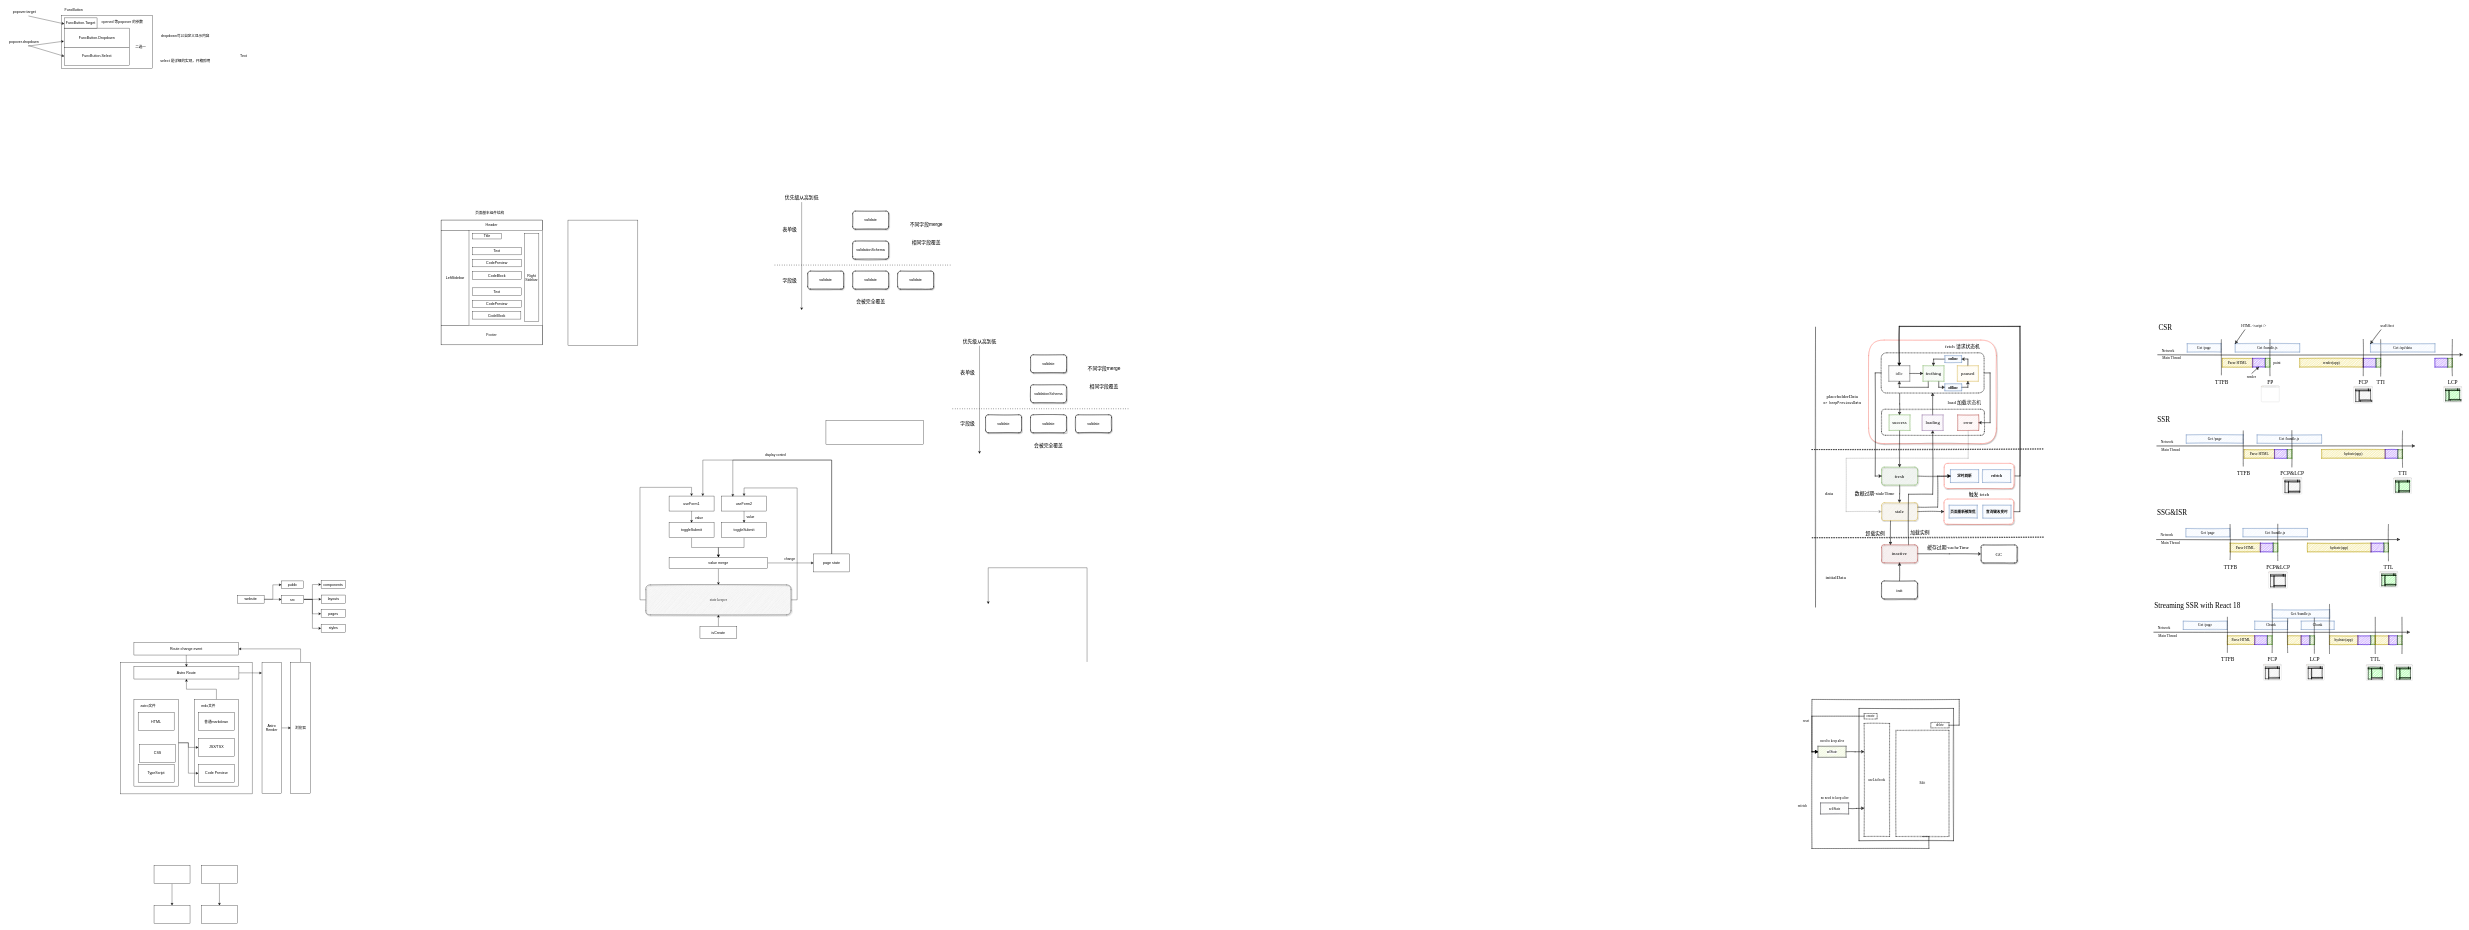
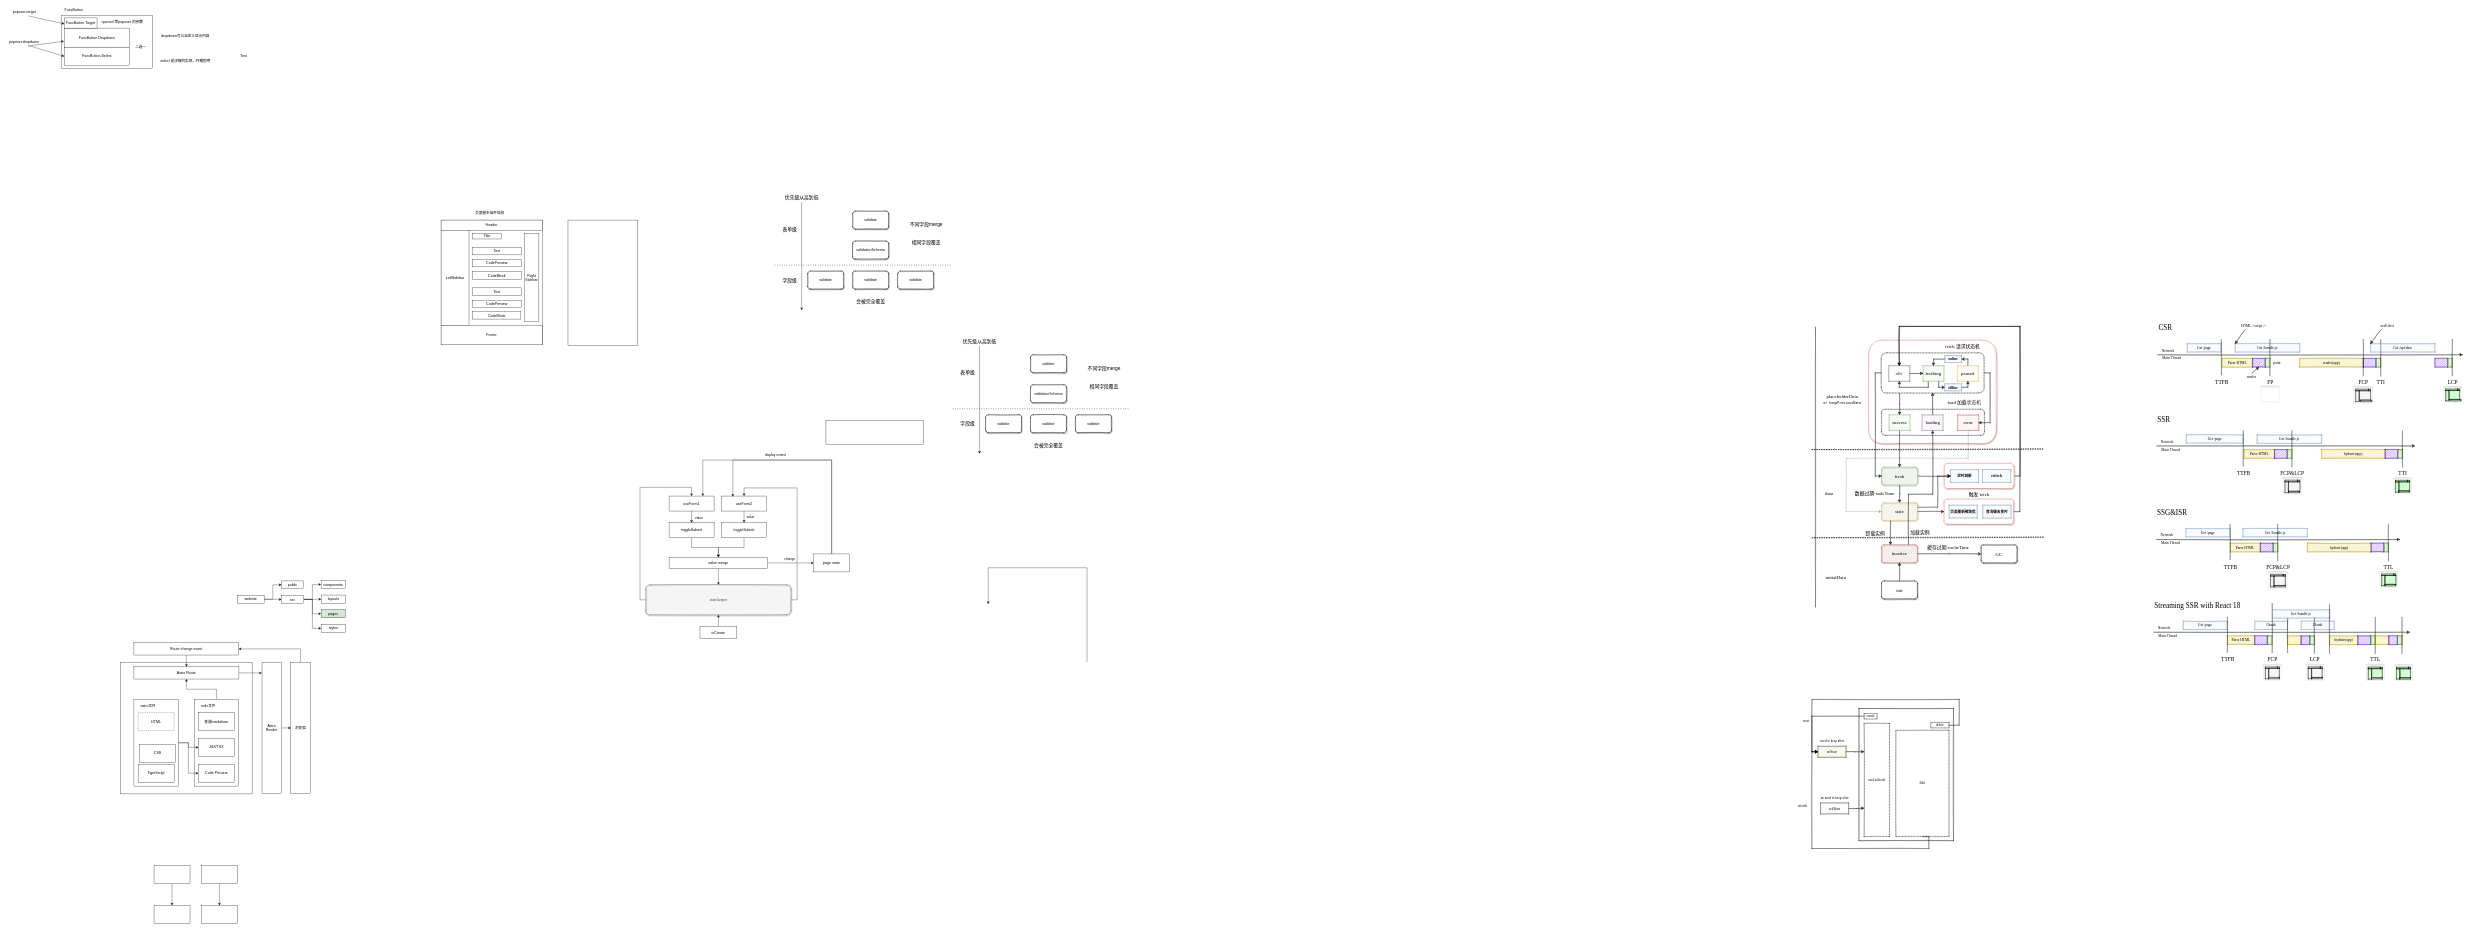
node "pages": fillcolor #ffffff -> #d5e8d4
node "HTML": style solid -> dashed
